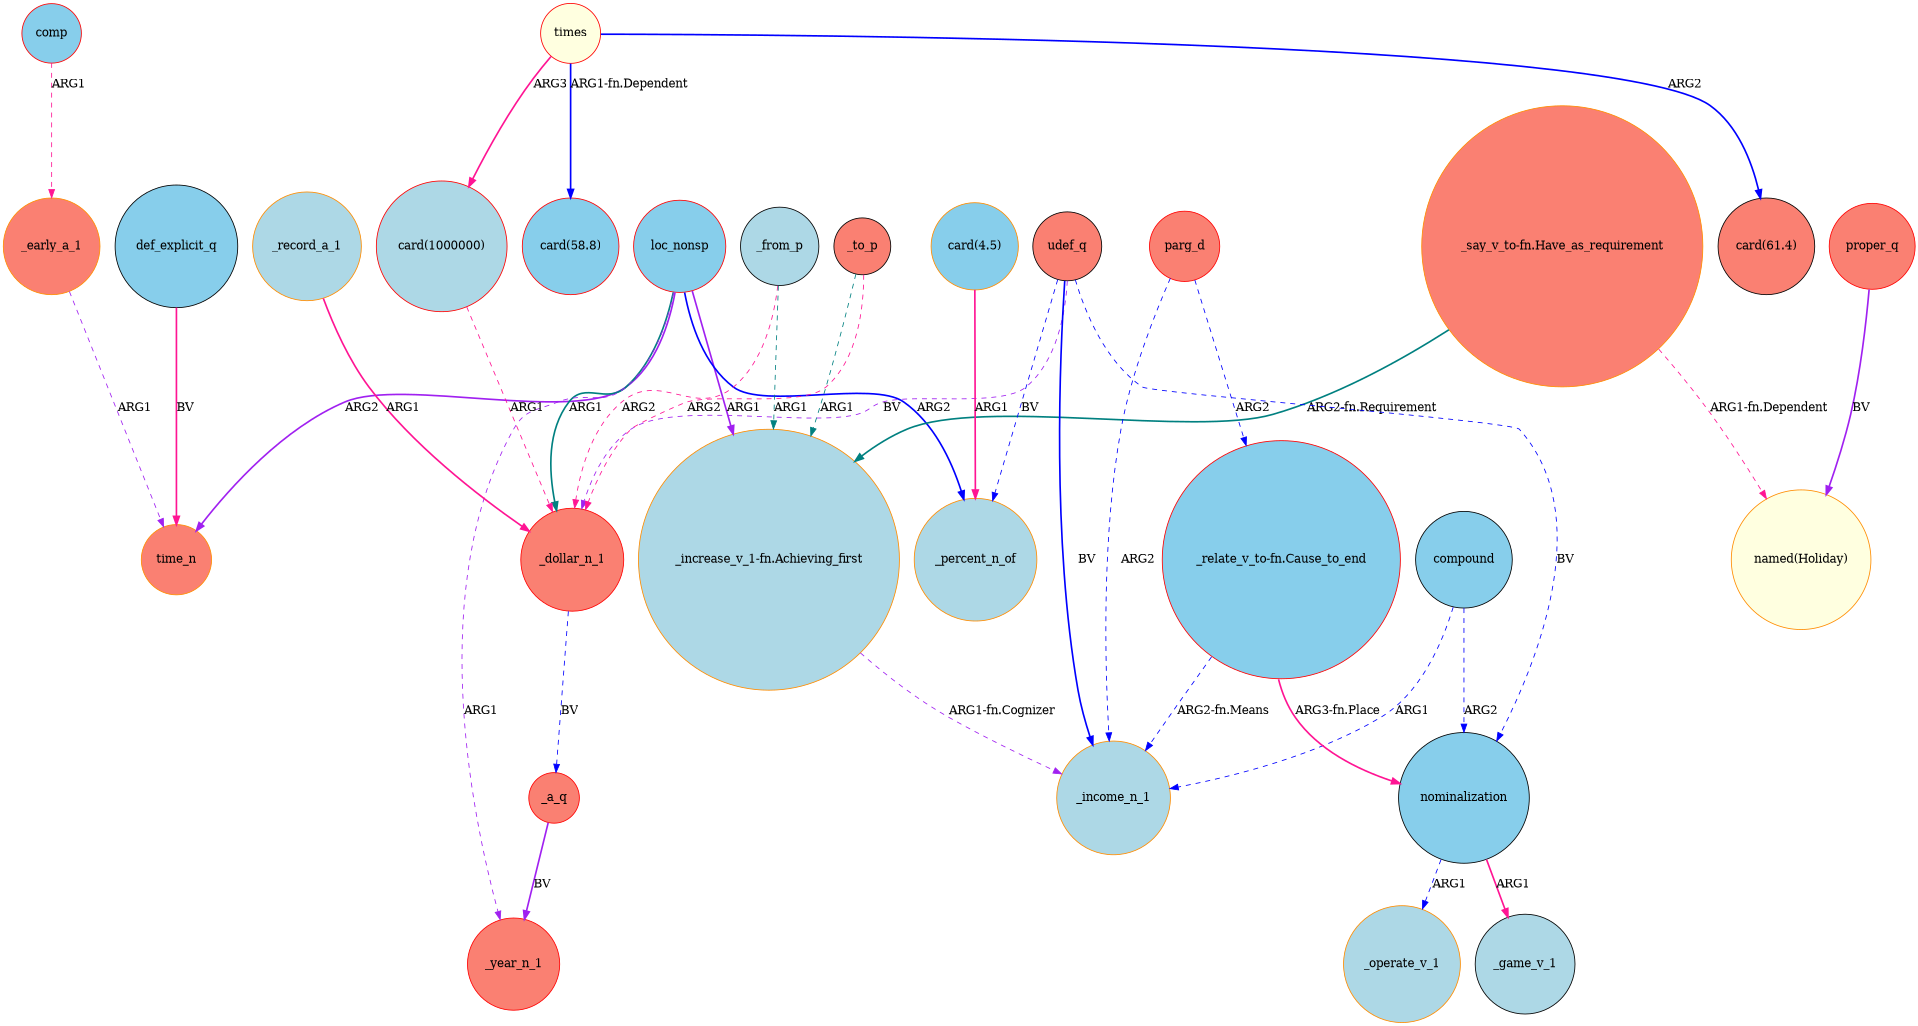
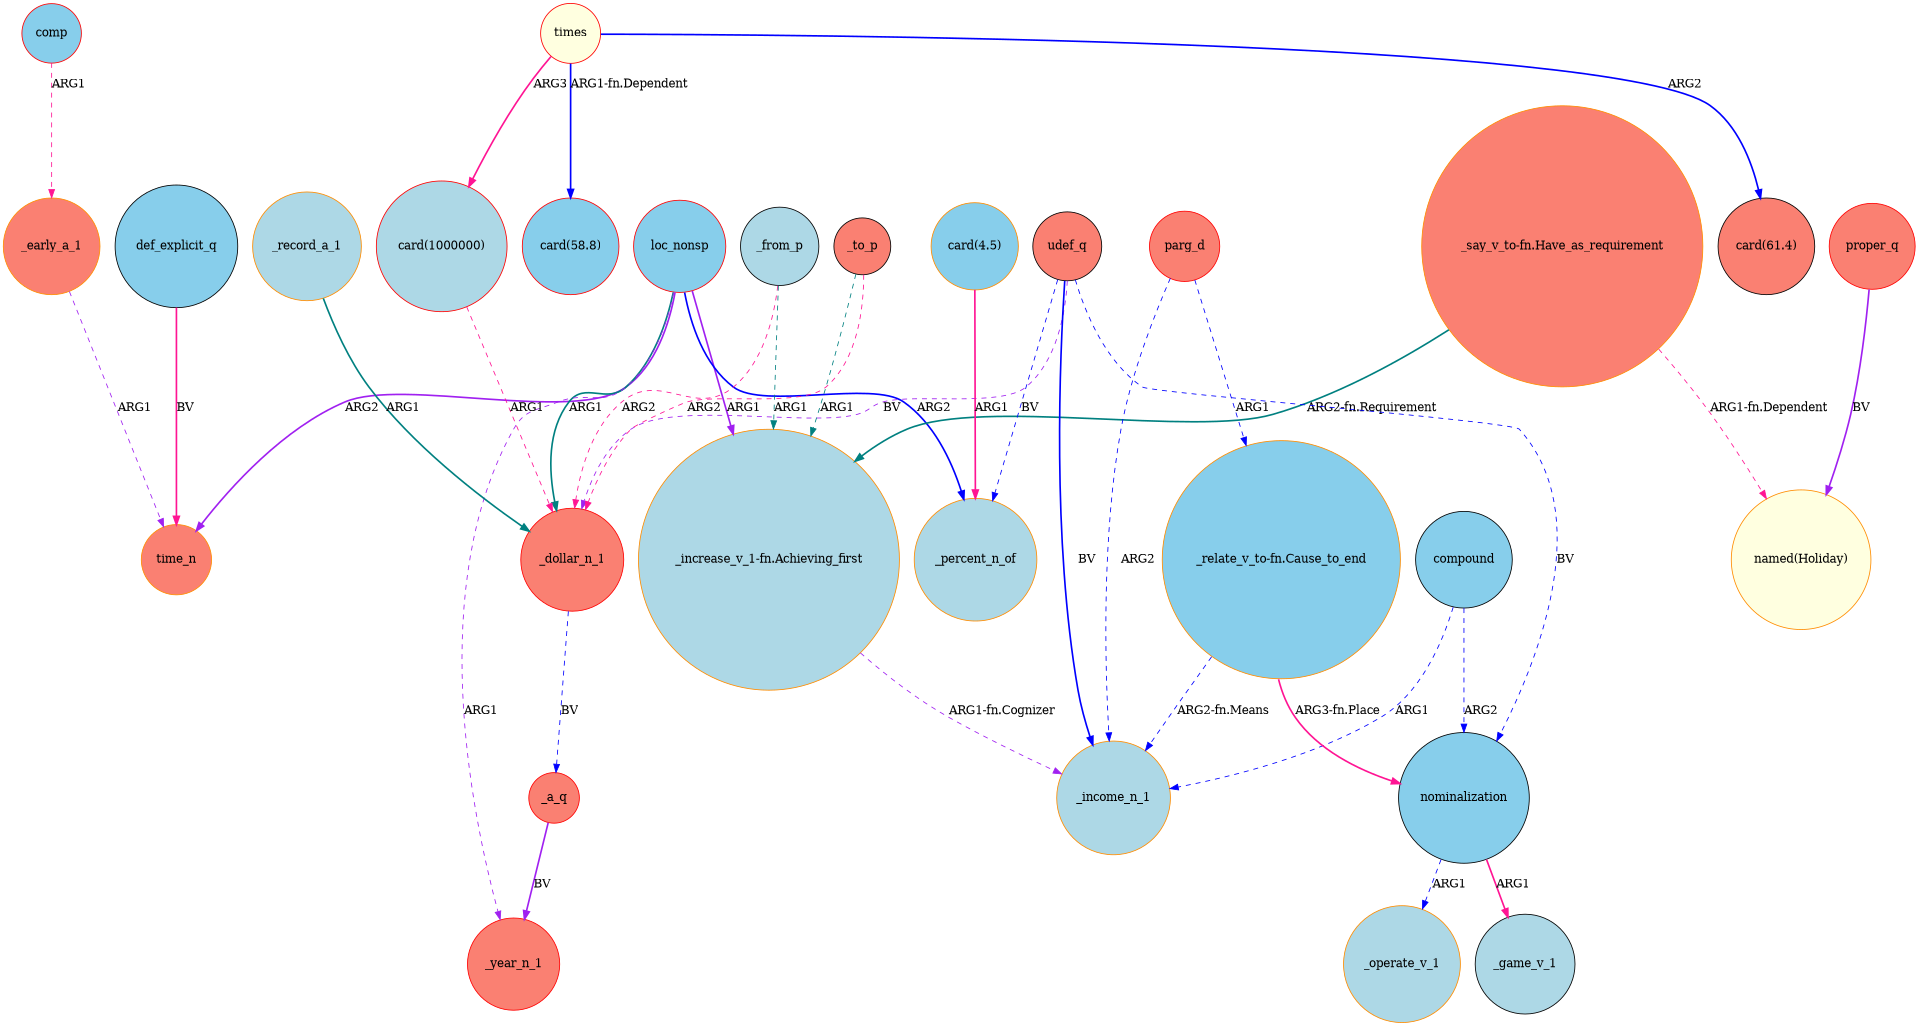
edge "parg_d" -> "_relate_v_to-fn.Cause_to_end": label "ARG2" -> "ARG1"
edge "_record_a_1" -> "_dollar_n_1": color deeppink -> teal
node "_relate_v_to-fn.Cause_to_end": color red -> darkorange
